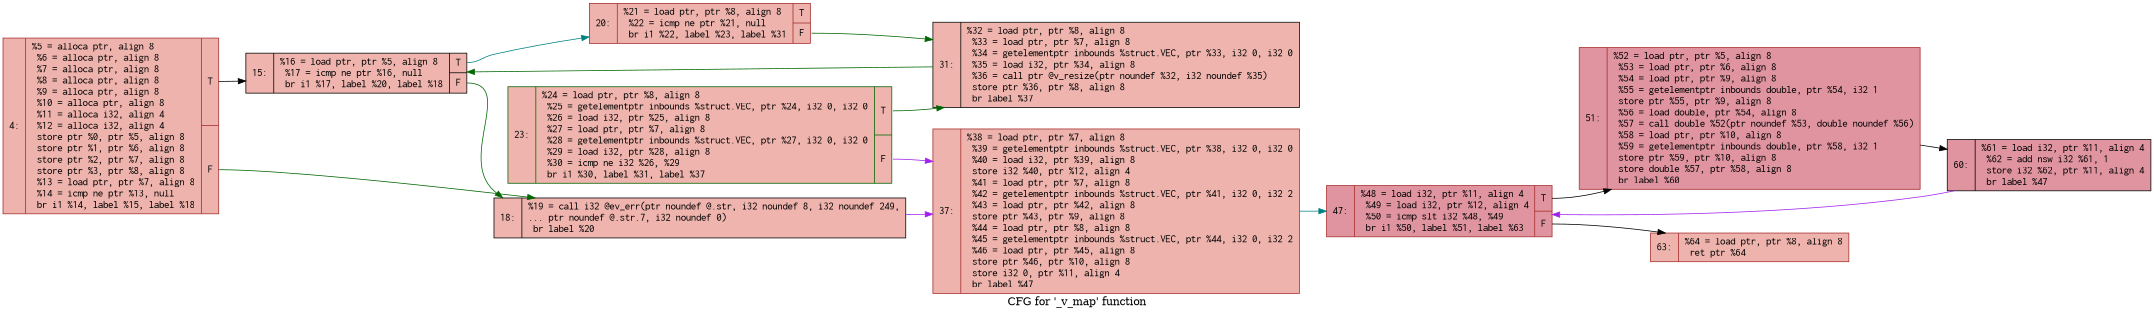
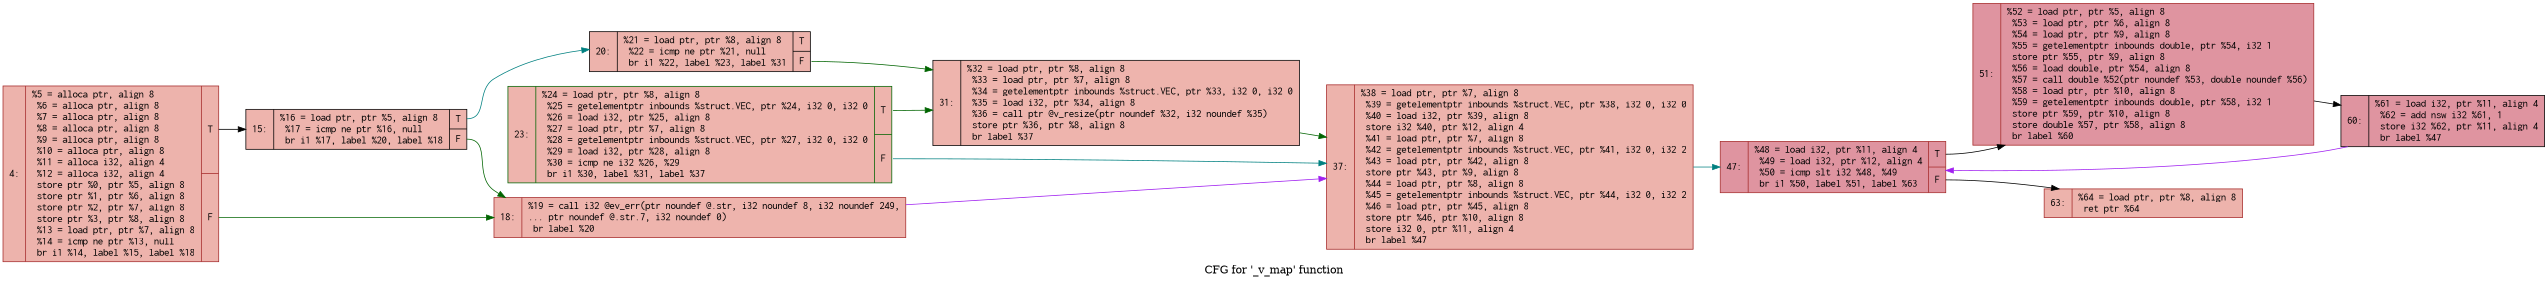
node "20:": color brown -> black
edge "31:" -> "15:": now "31:" -> "37:"
edge "23:" -> "37:": color purple -> teal
node "18:": color black -> brown
